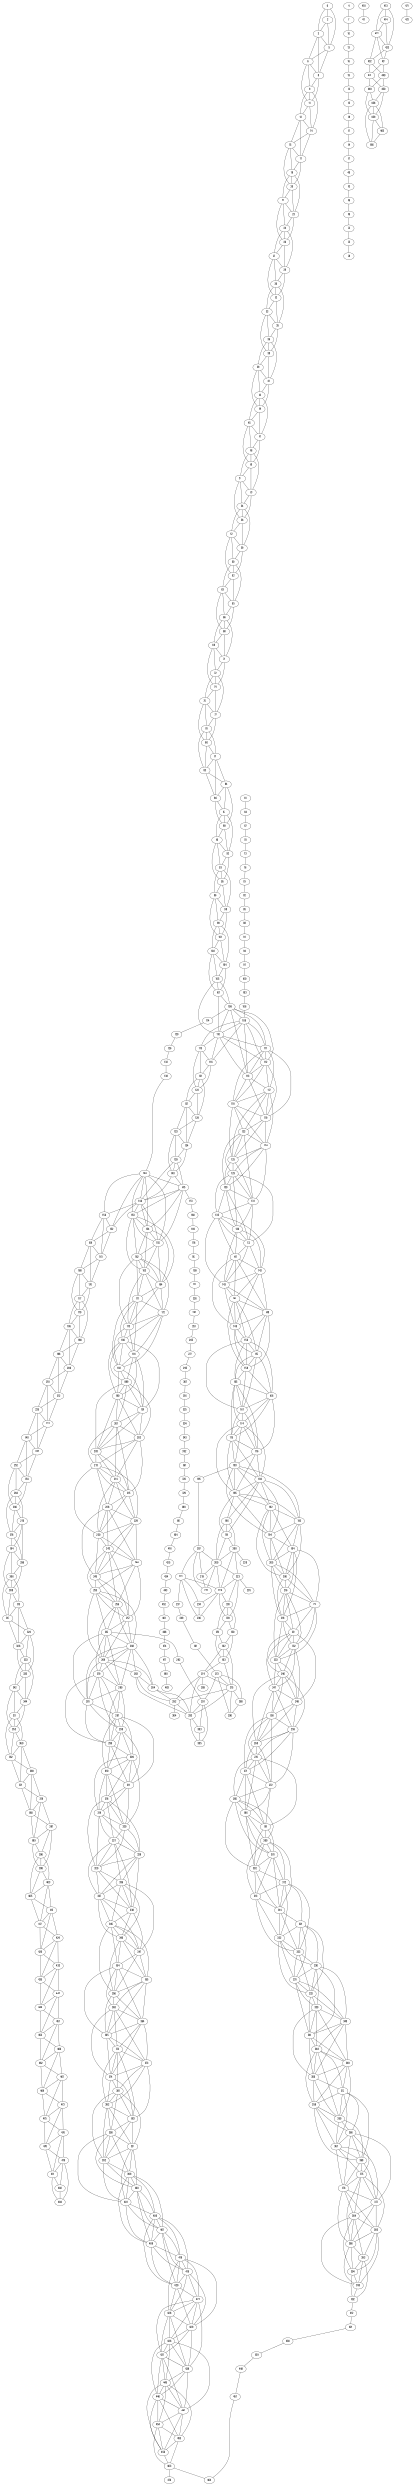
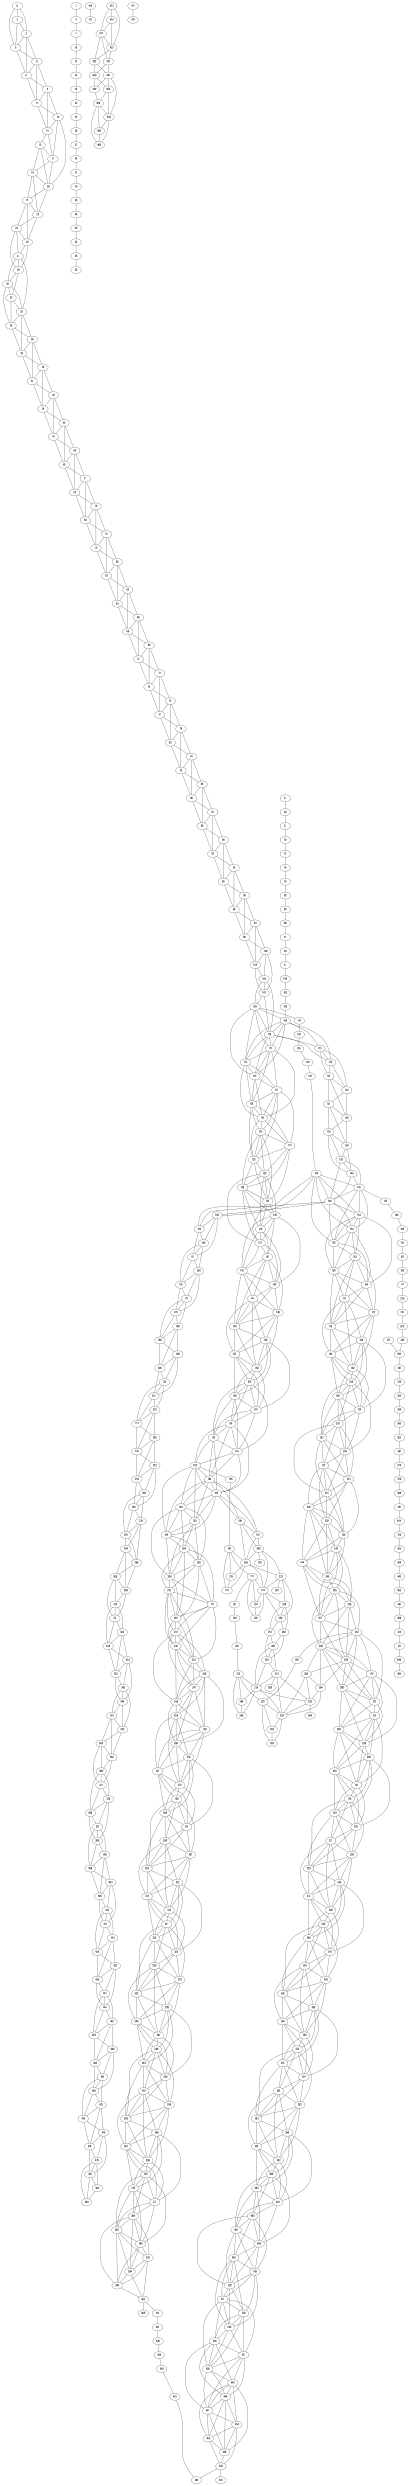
node "1": added
edge "449" -- "459": now "441" -- "459"
edge "12" -- "15": now "12" -- "20"
edge "27" -- "32": now "27" -- "33"
edge "265" -- "277": now "265" -- "295"
node "889": label "889" -> "189"
edge "313" -- "321": added
node "409": added
